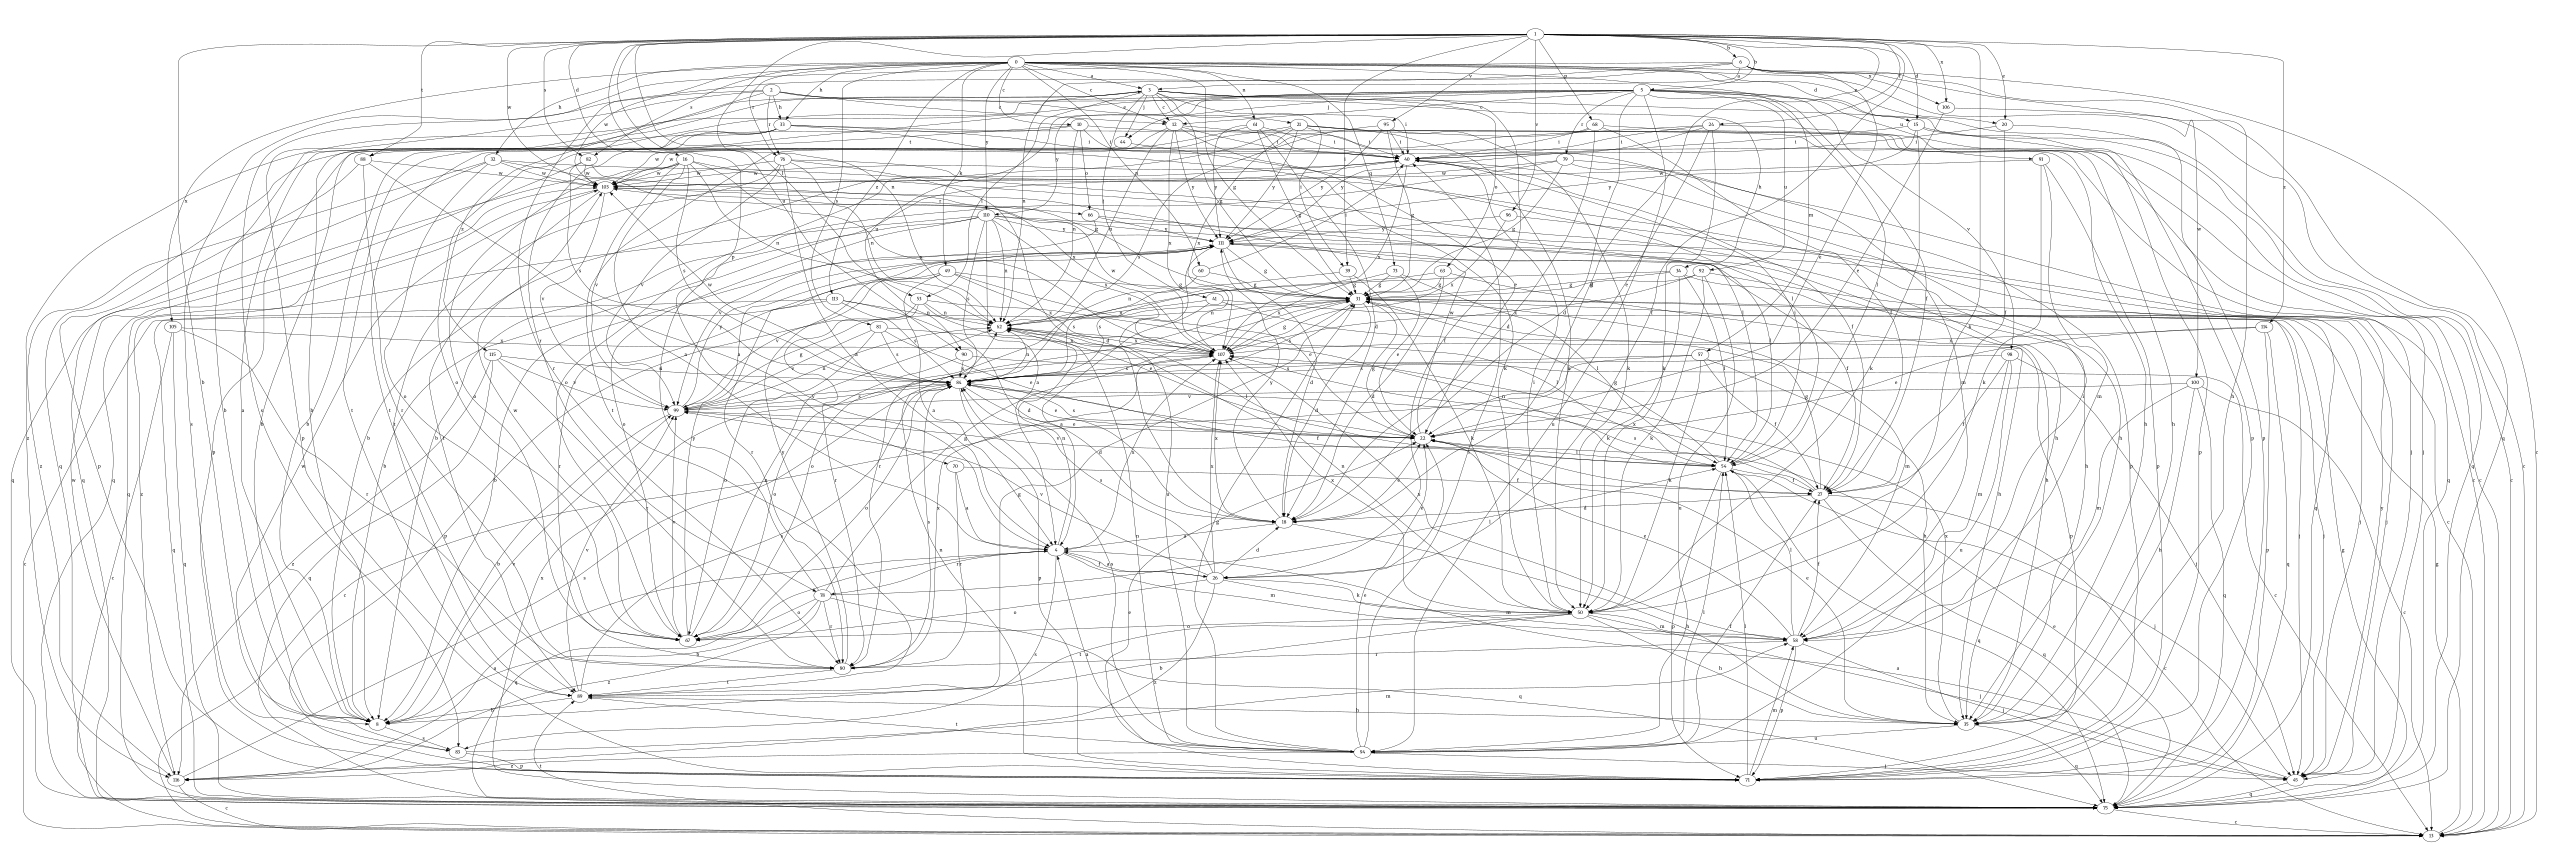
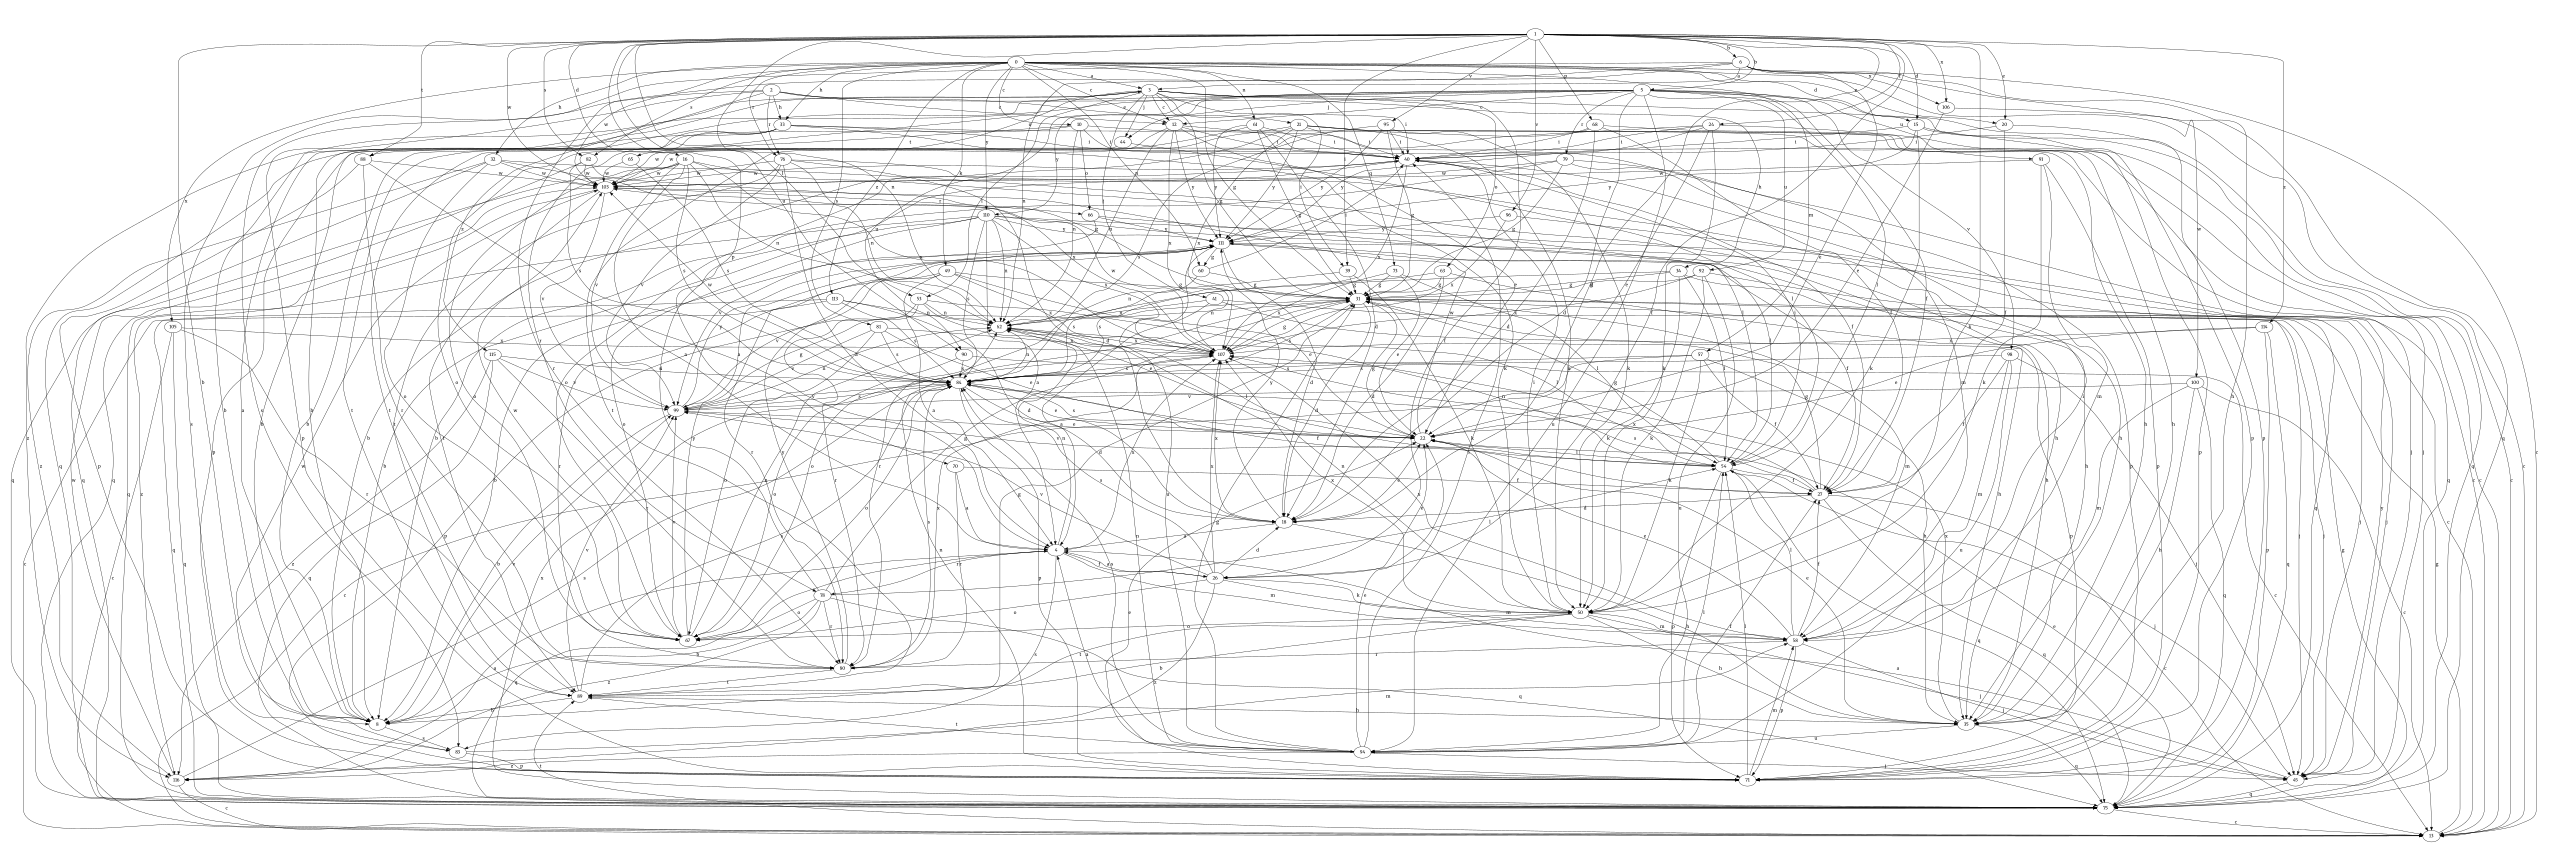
node "65": added
edge "111" -> "31": now "111" -> "60"
